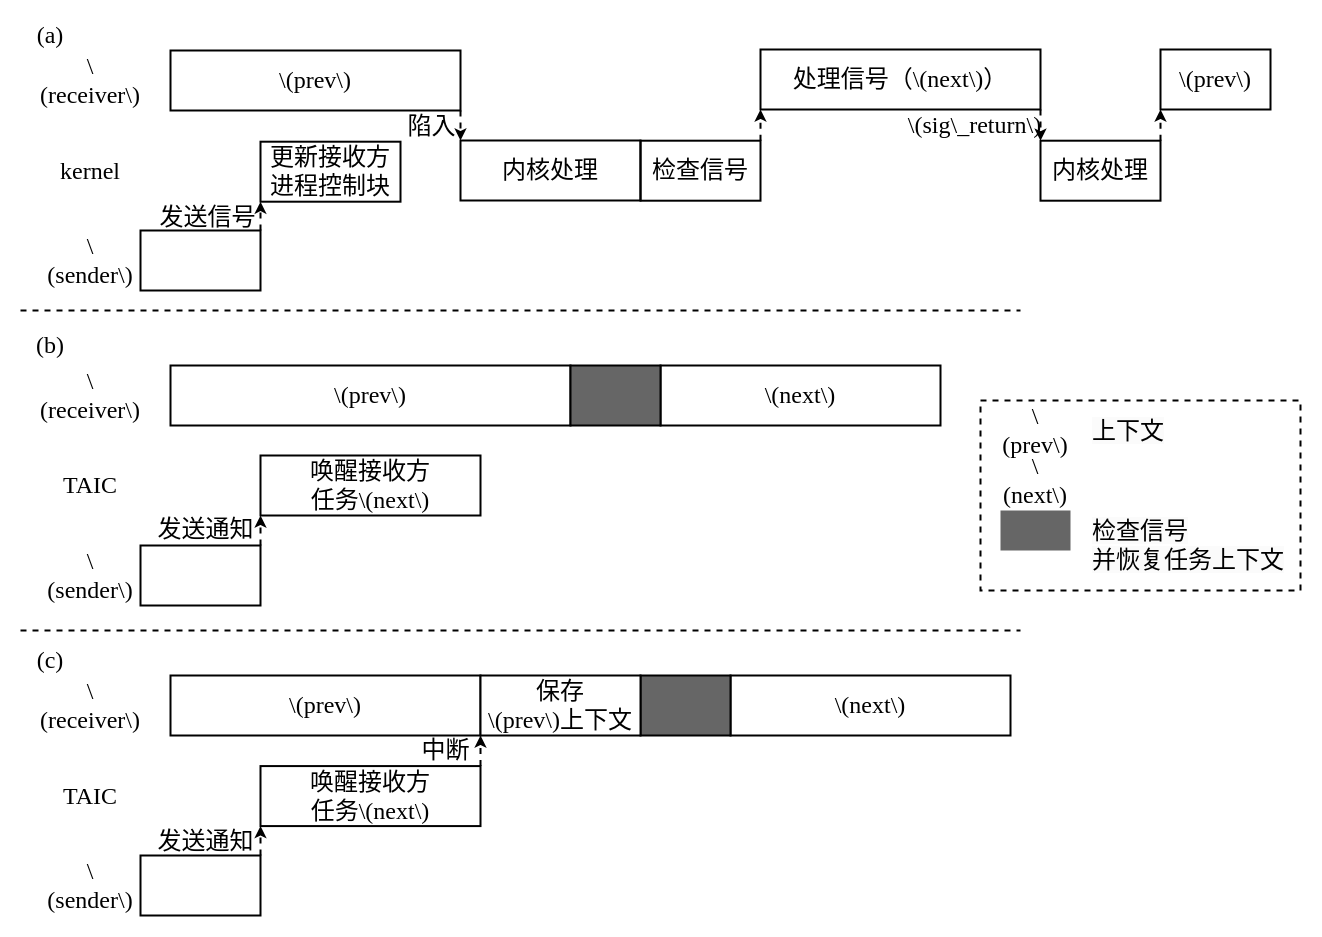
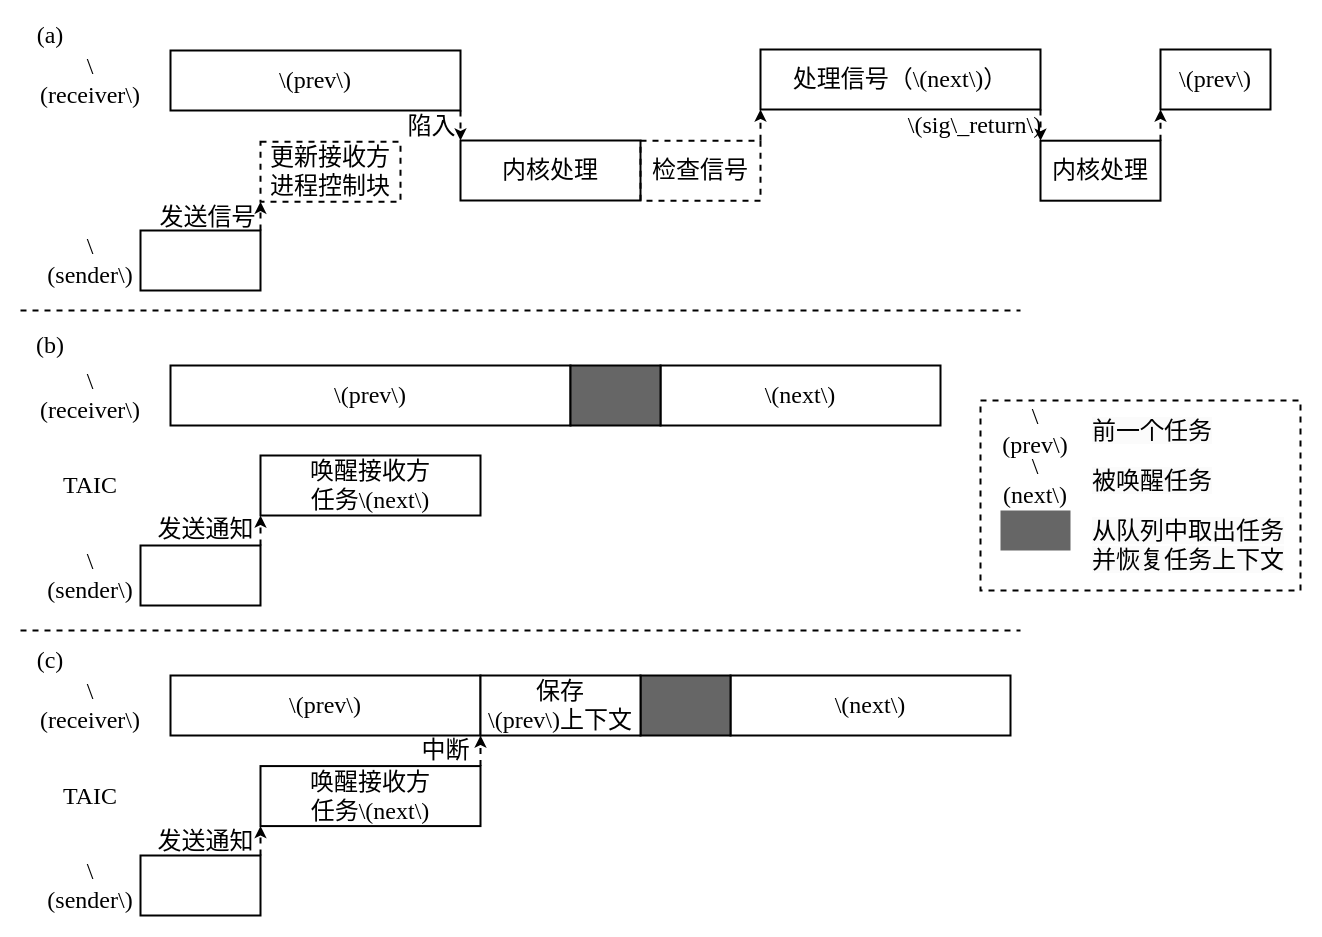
node "检查信号": style solid -> dashed
node "kernel": removed
node "更新接收方进程控制块": style solid -> dashed
node "上下文": label "上下文" -> "前一个任务"
node "被唤醒任务": added
node "检查信号 并恢复任务上下文": label "检查信号 并恢复任务上下文" -> "从队列中取出任务 并恢复任务上下文"
